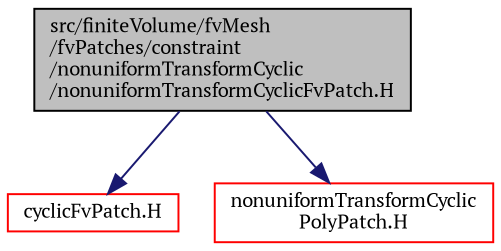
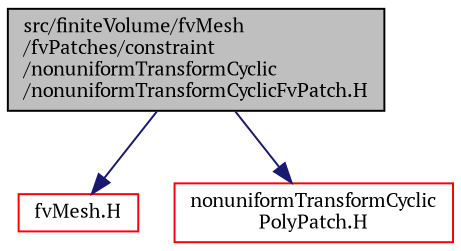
node "cyclicFvPatch.H": label "cyclicFvPatch.H" -> "fvMesh.H"
